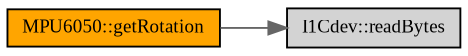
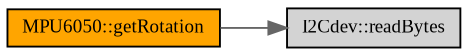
node "I1Cdev::readBytes": label "I1Cdev::readBytes" -> "I2Cdev::readBytes"
